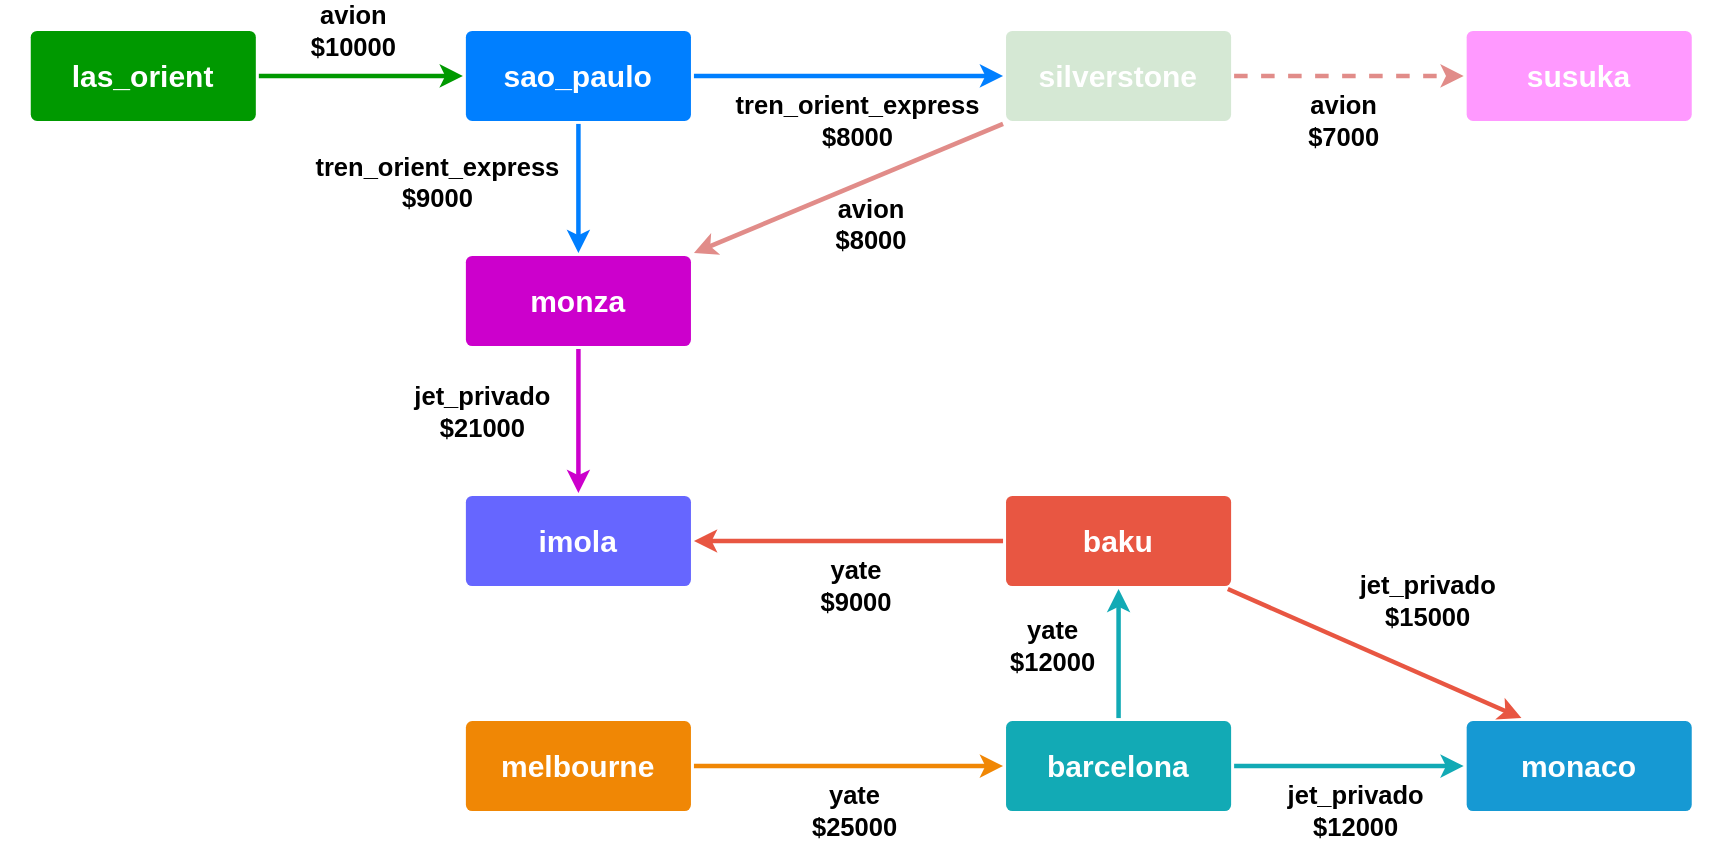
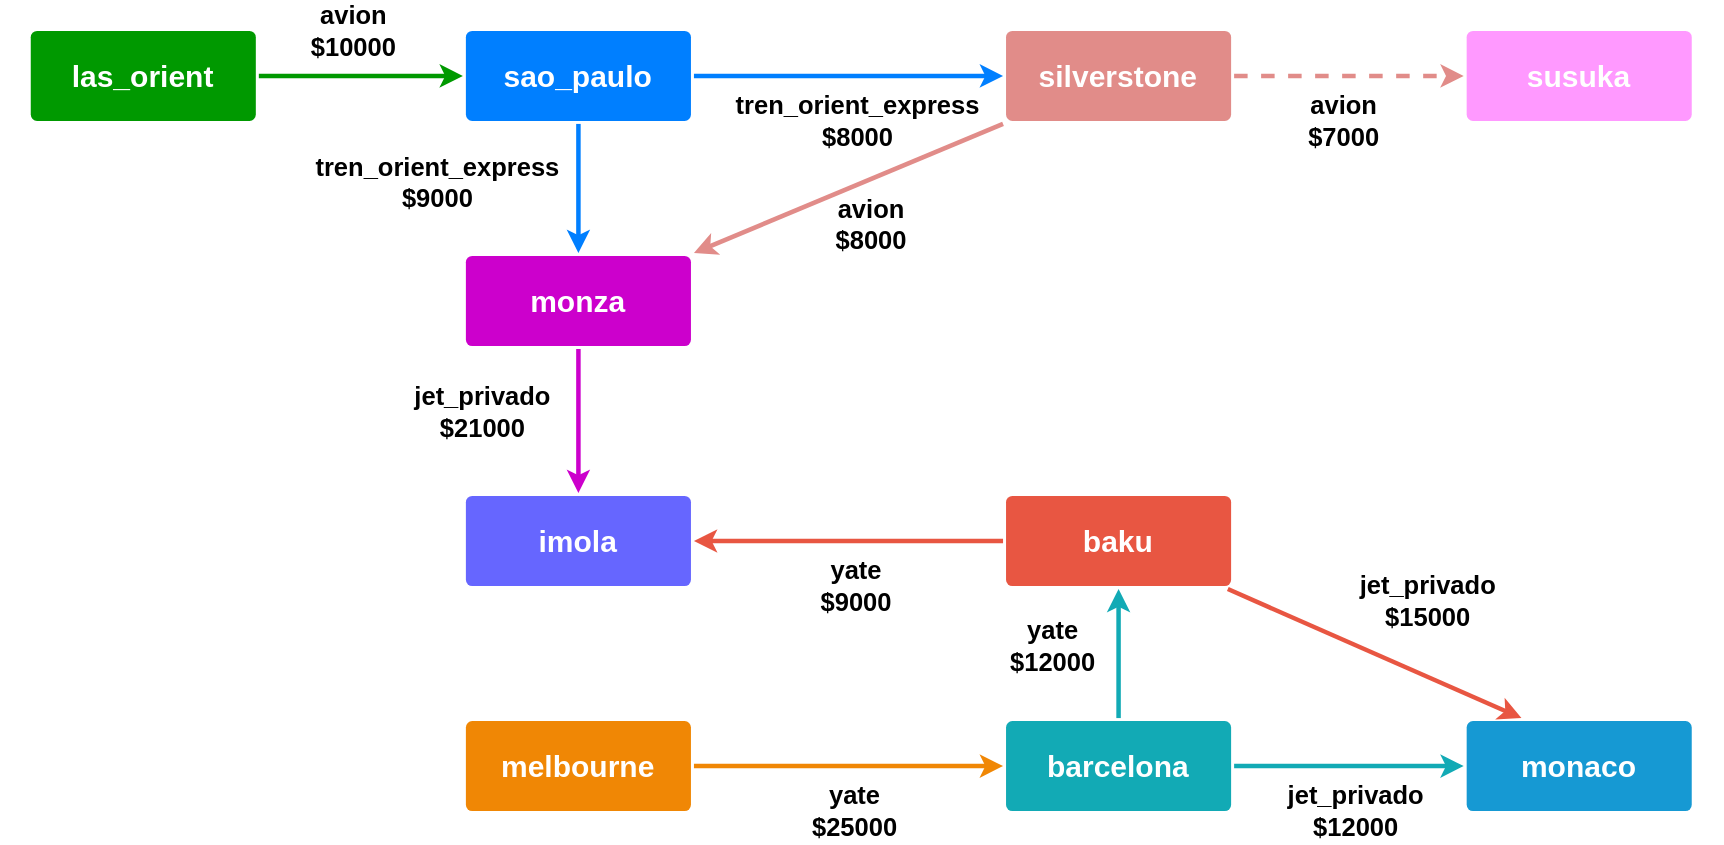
node "silverstone": fillcolor #d5e8d4 -> #e18c89
